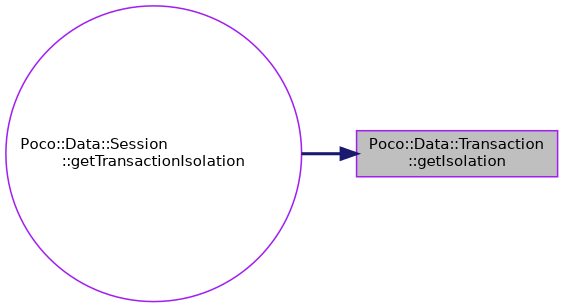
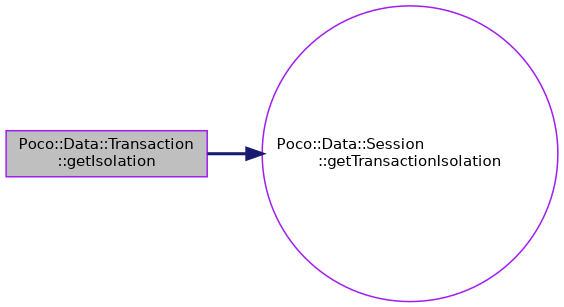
edge "Poco::Data::Session ::getTransactionIsolation" -> "Poco::Data::Transaction ::getIsolation": reversed
